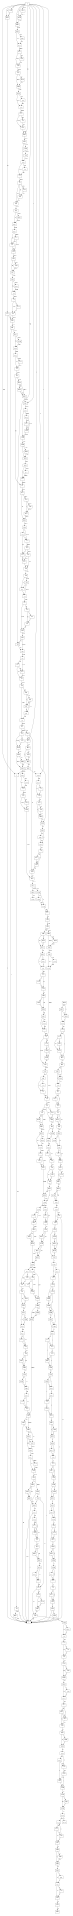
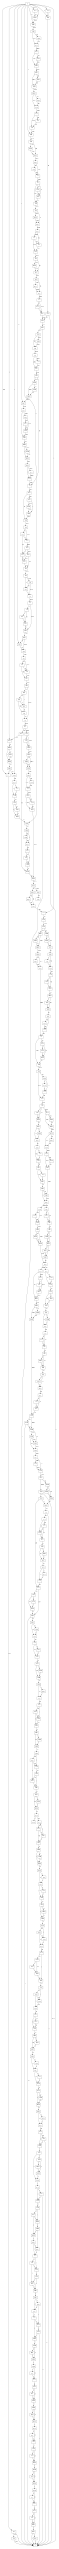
edge "6002" -> "6065": now "6002" -> "6023"
node "24989": added
